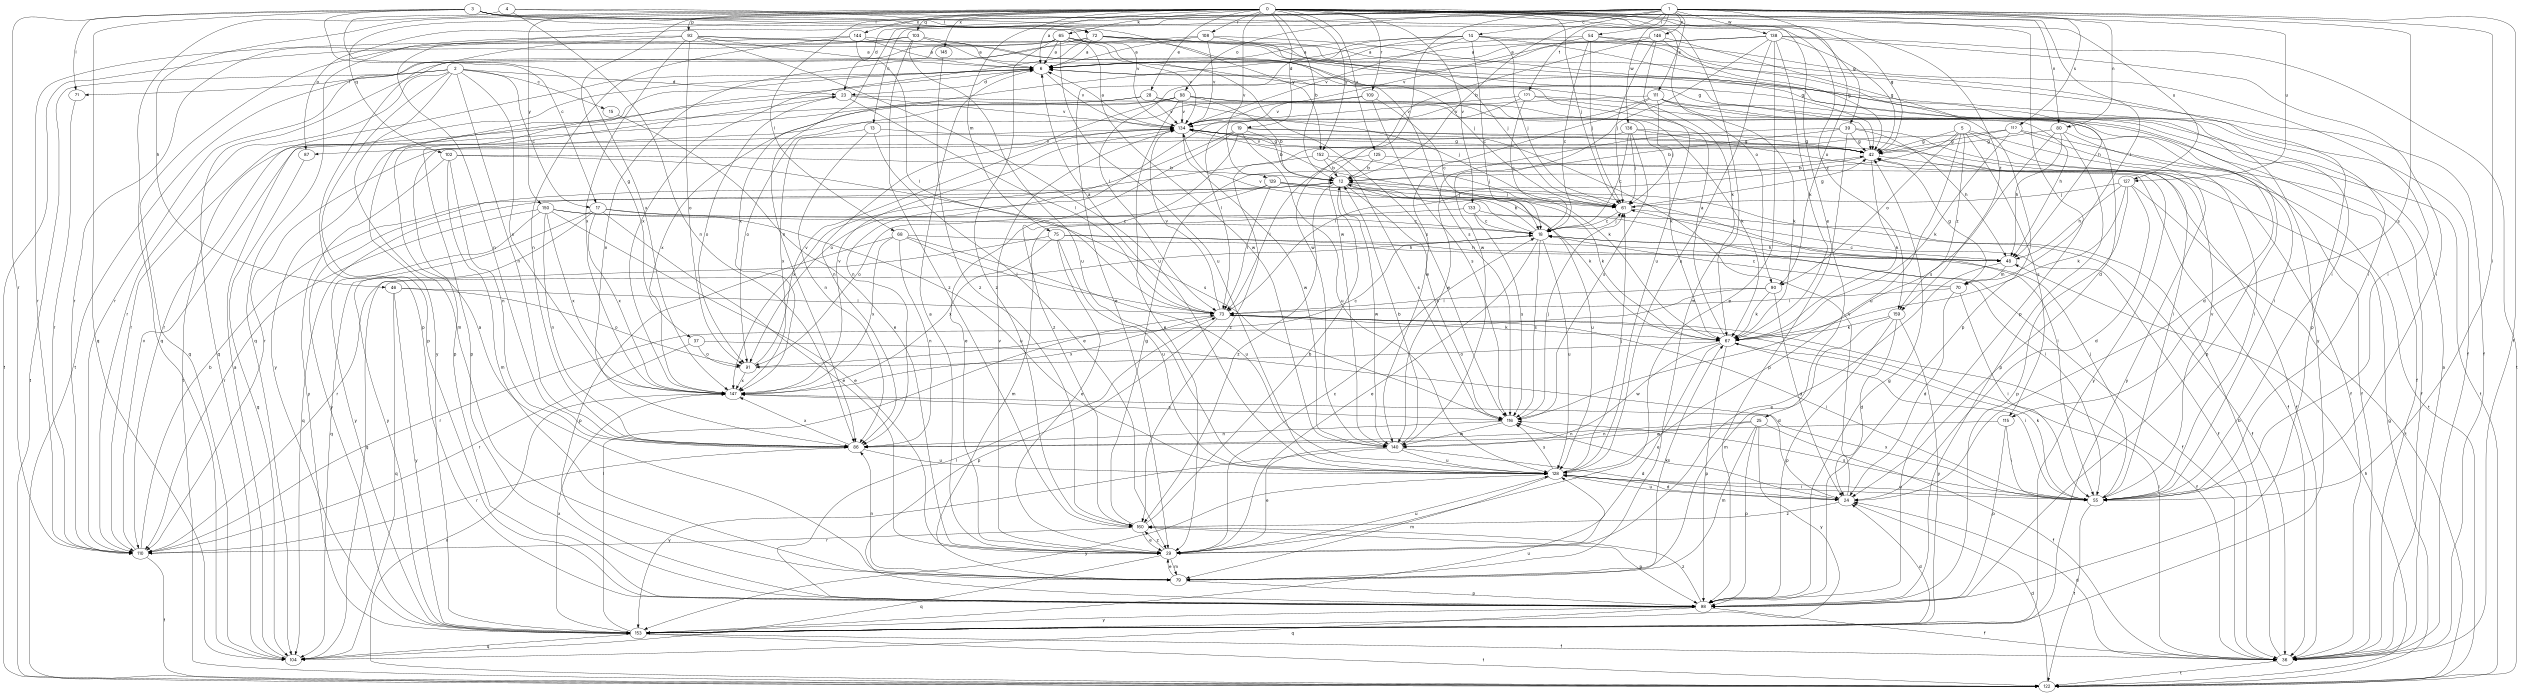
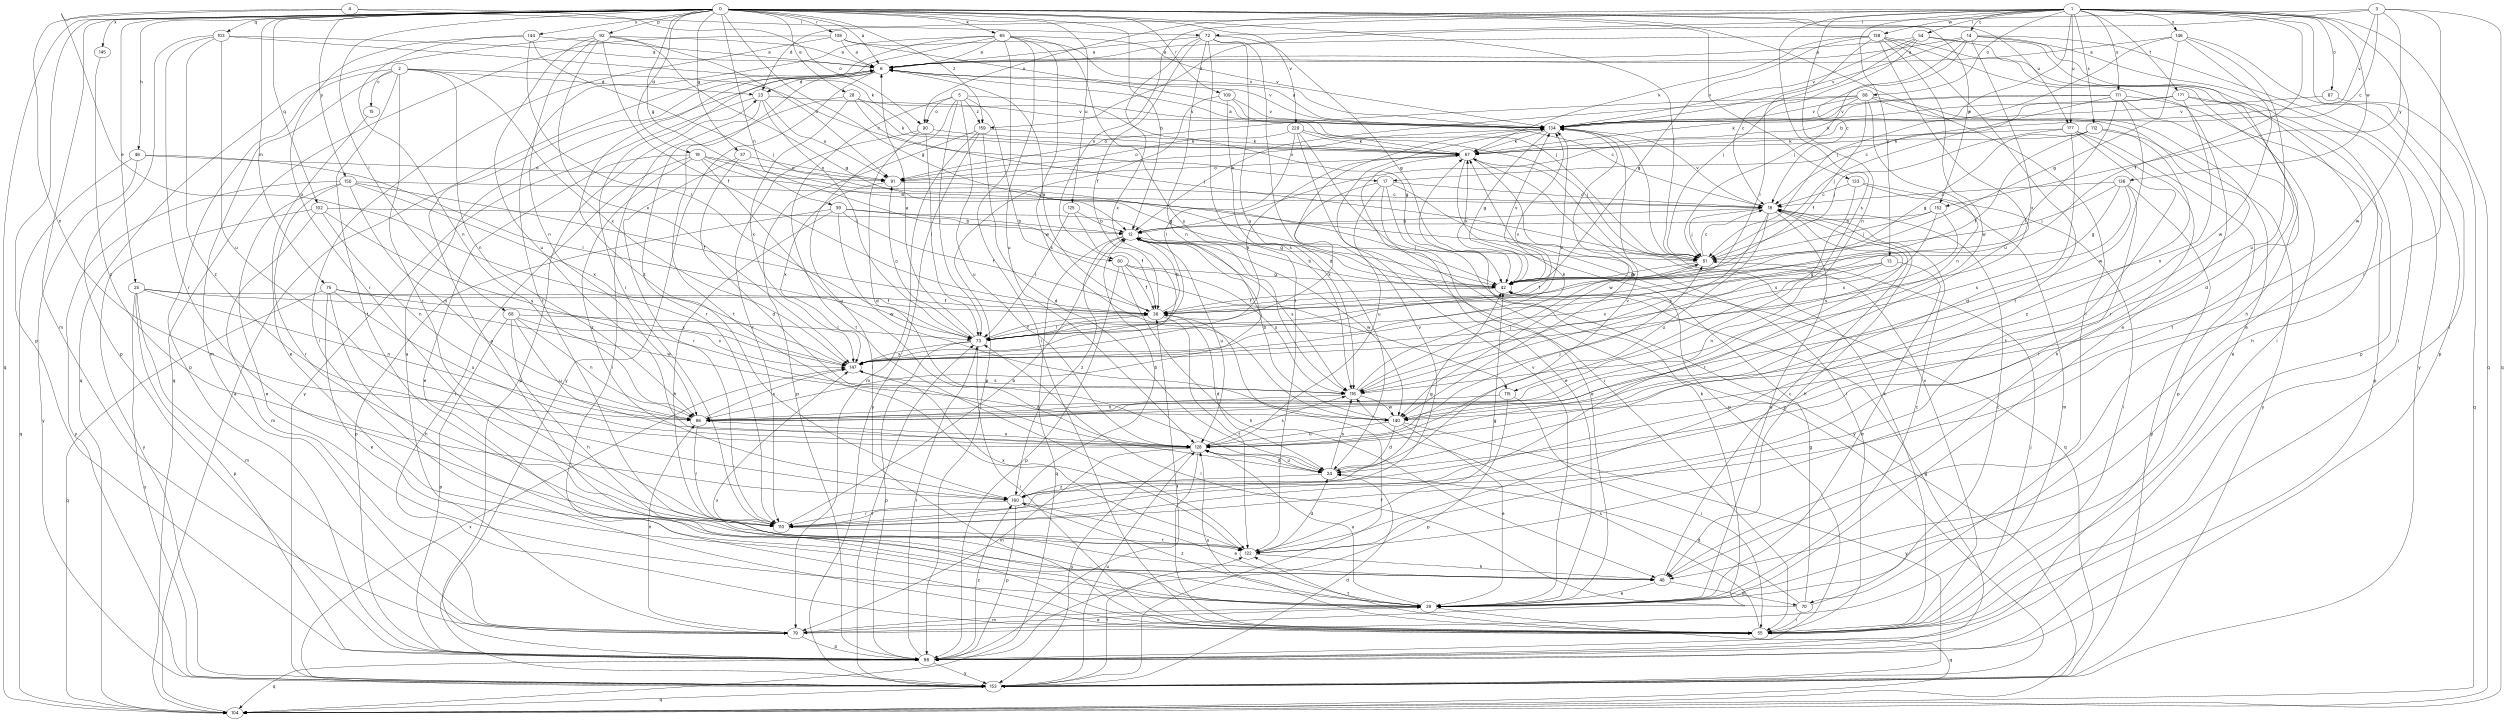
node "71": removed
edge "134" -> "87": reversed
node "129": label "129" -> "229"
edge "12" -> "67": now "116" -> "67"
edge "73" -> "91": added, label "o"
